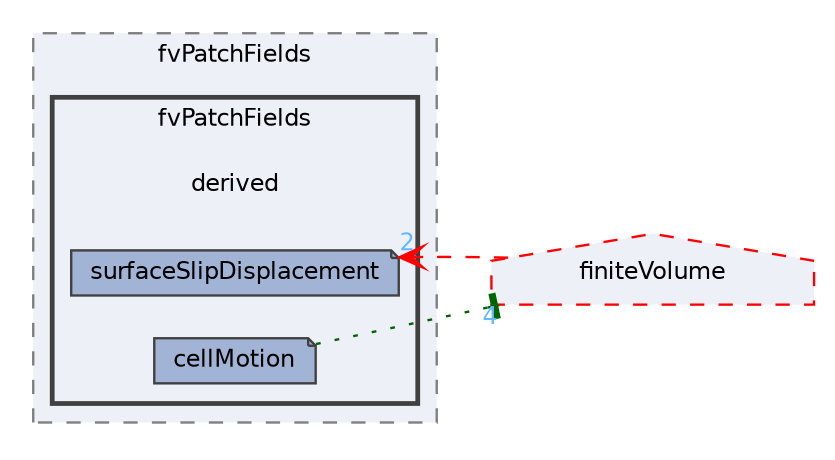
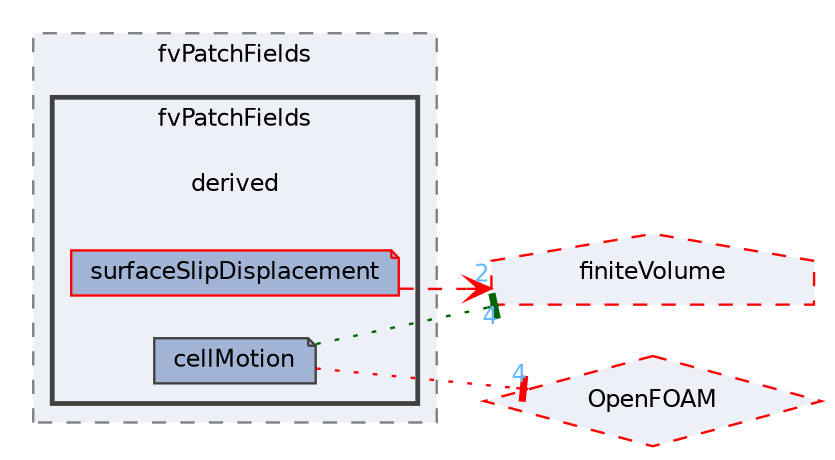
edge "finiteVolume" -> "surfaceSlipDisplacement": reversed
node "surfaceSlipDisplacement": color grey25 -> red
node "OpenFOAM": added
